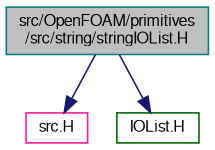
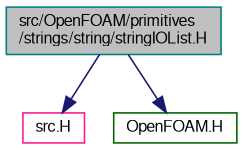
node "src/OpenFOAM/primitives /src/string/stringIOList.H": label "src/OpenFOAM/primitives /src/string/stringIOList.H" -> "src/OpenFOAM/primitives /strings/string/stringIOList.H"
node "IOList.H": label "IOList.H" -> "OpenFOAM.H"
